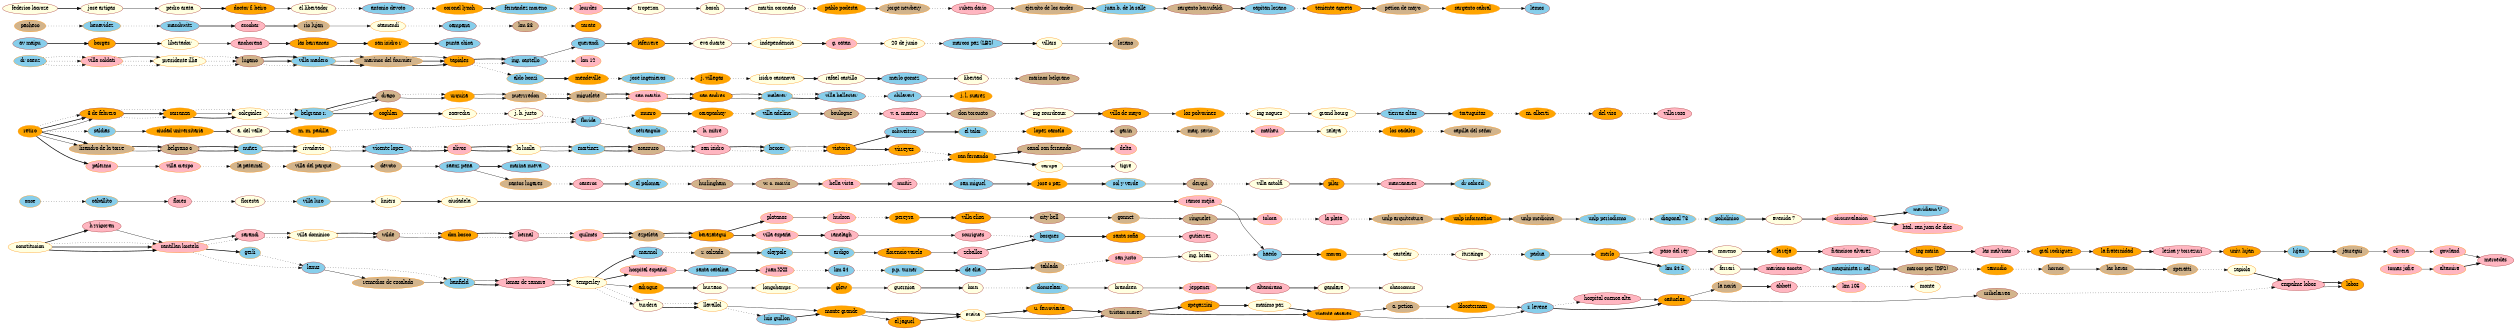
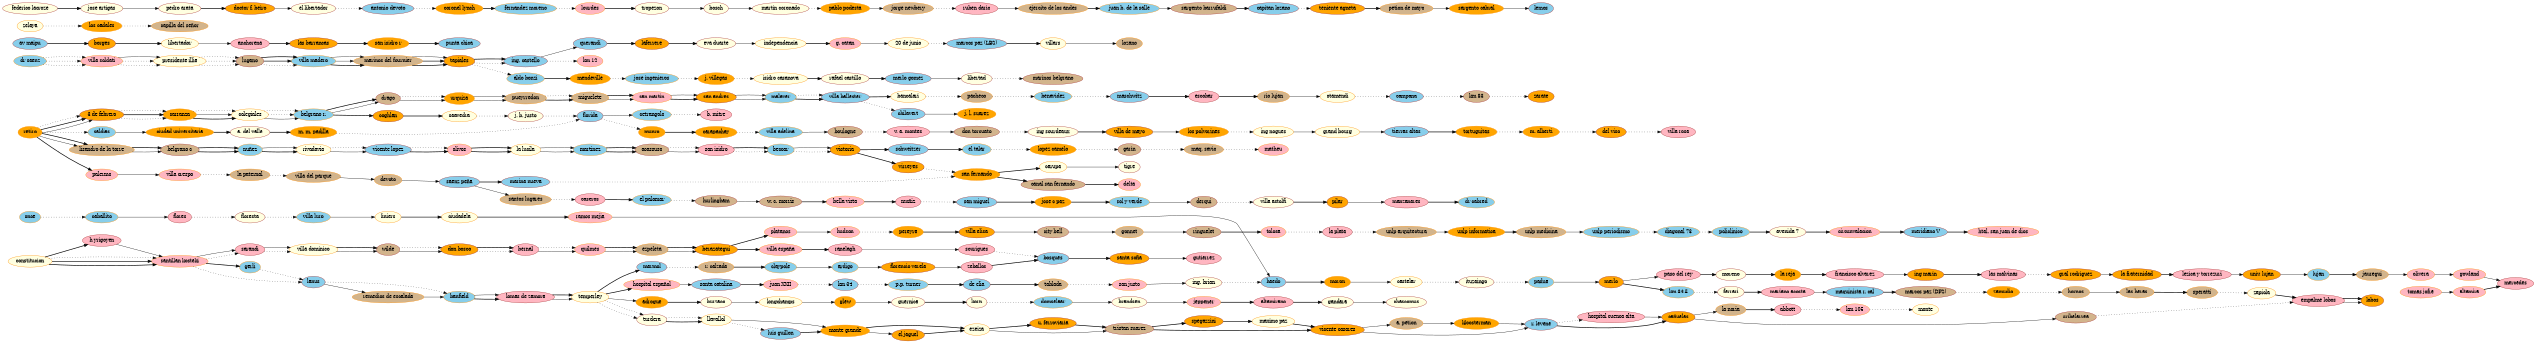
node "bancalari": added
edge "matheu" -> "zelaya": removed
edge "circunvalacion" -> "htal. san juan de dios": now "meridiano V" -> "htal. san juan de dios"
